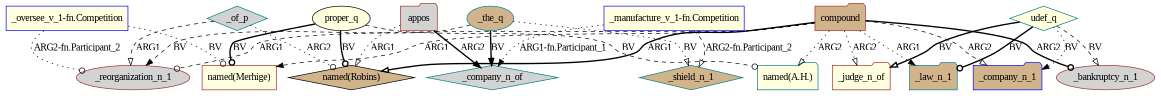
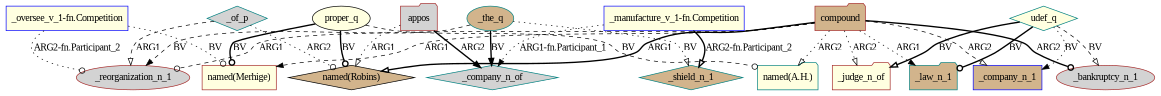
edge "_manufacture_v_1-fn.Competition" -> "_shield_n_1": style dashed -> bold
node "_company_n_1": shape folder -> box
